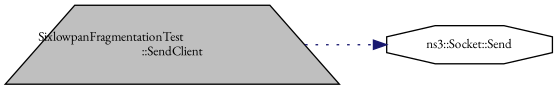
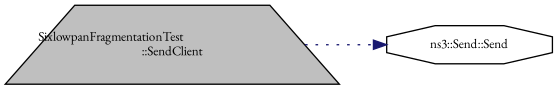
node "ns3::Socket::Send": label "ns3::Socket::Send" -> "ns3::Send::Send"
